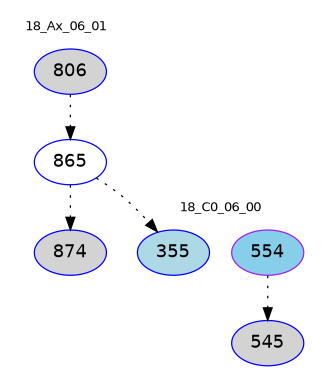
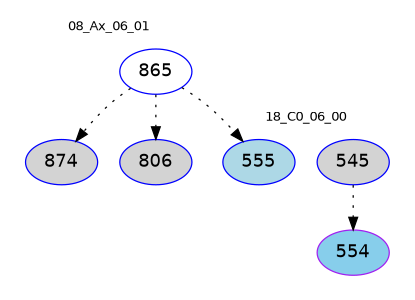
cluster "18_Ax_06_01": label "18_Ax_06_01" -> "08_Ax_06_01"
edge "806" -> "865": reversed
node "355": label "355" -> "555"
edge "554" -> "545": reversed
